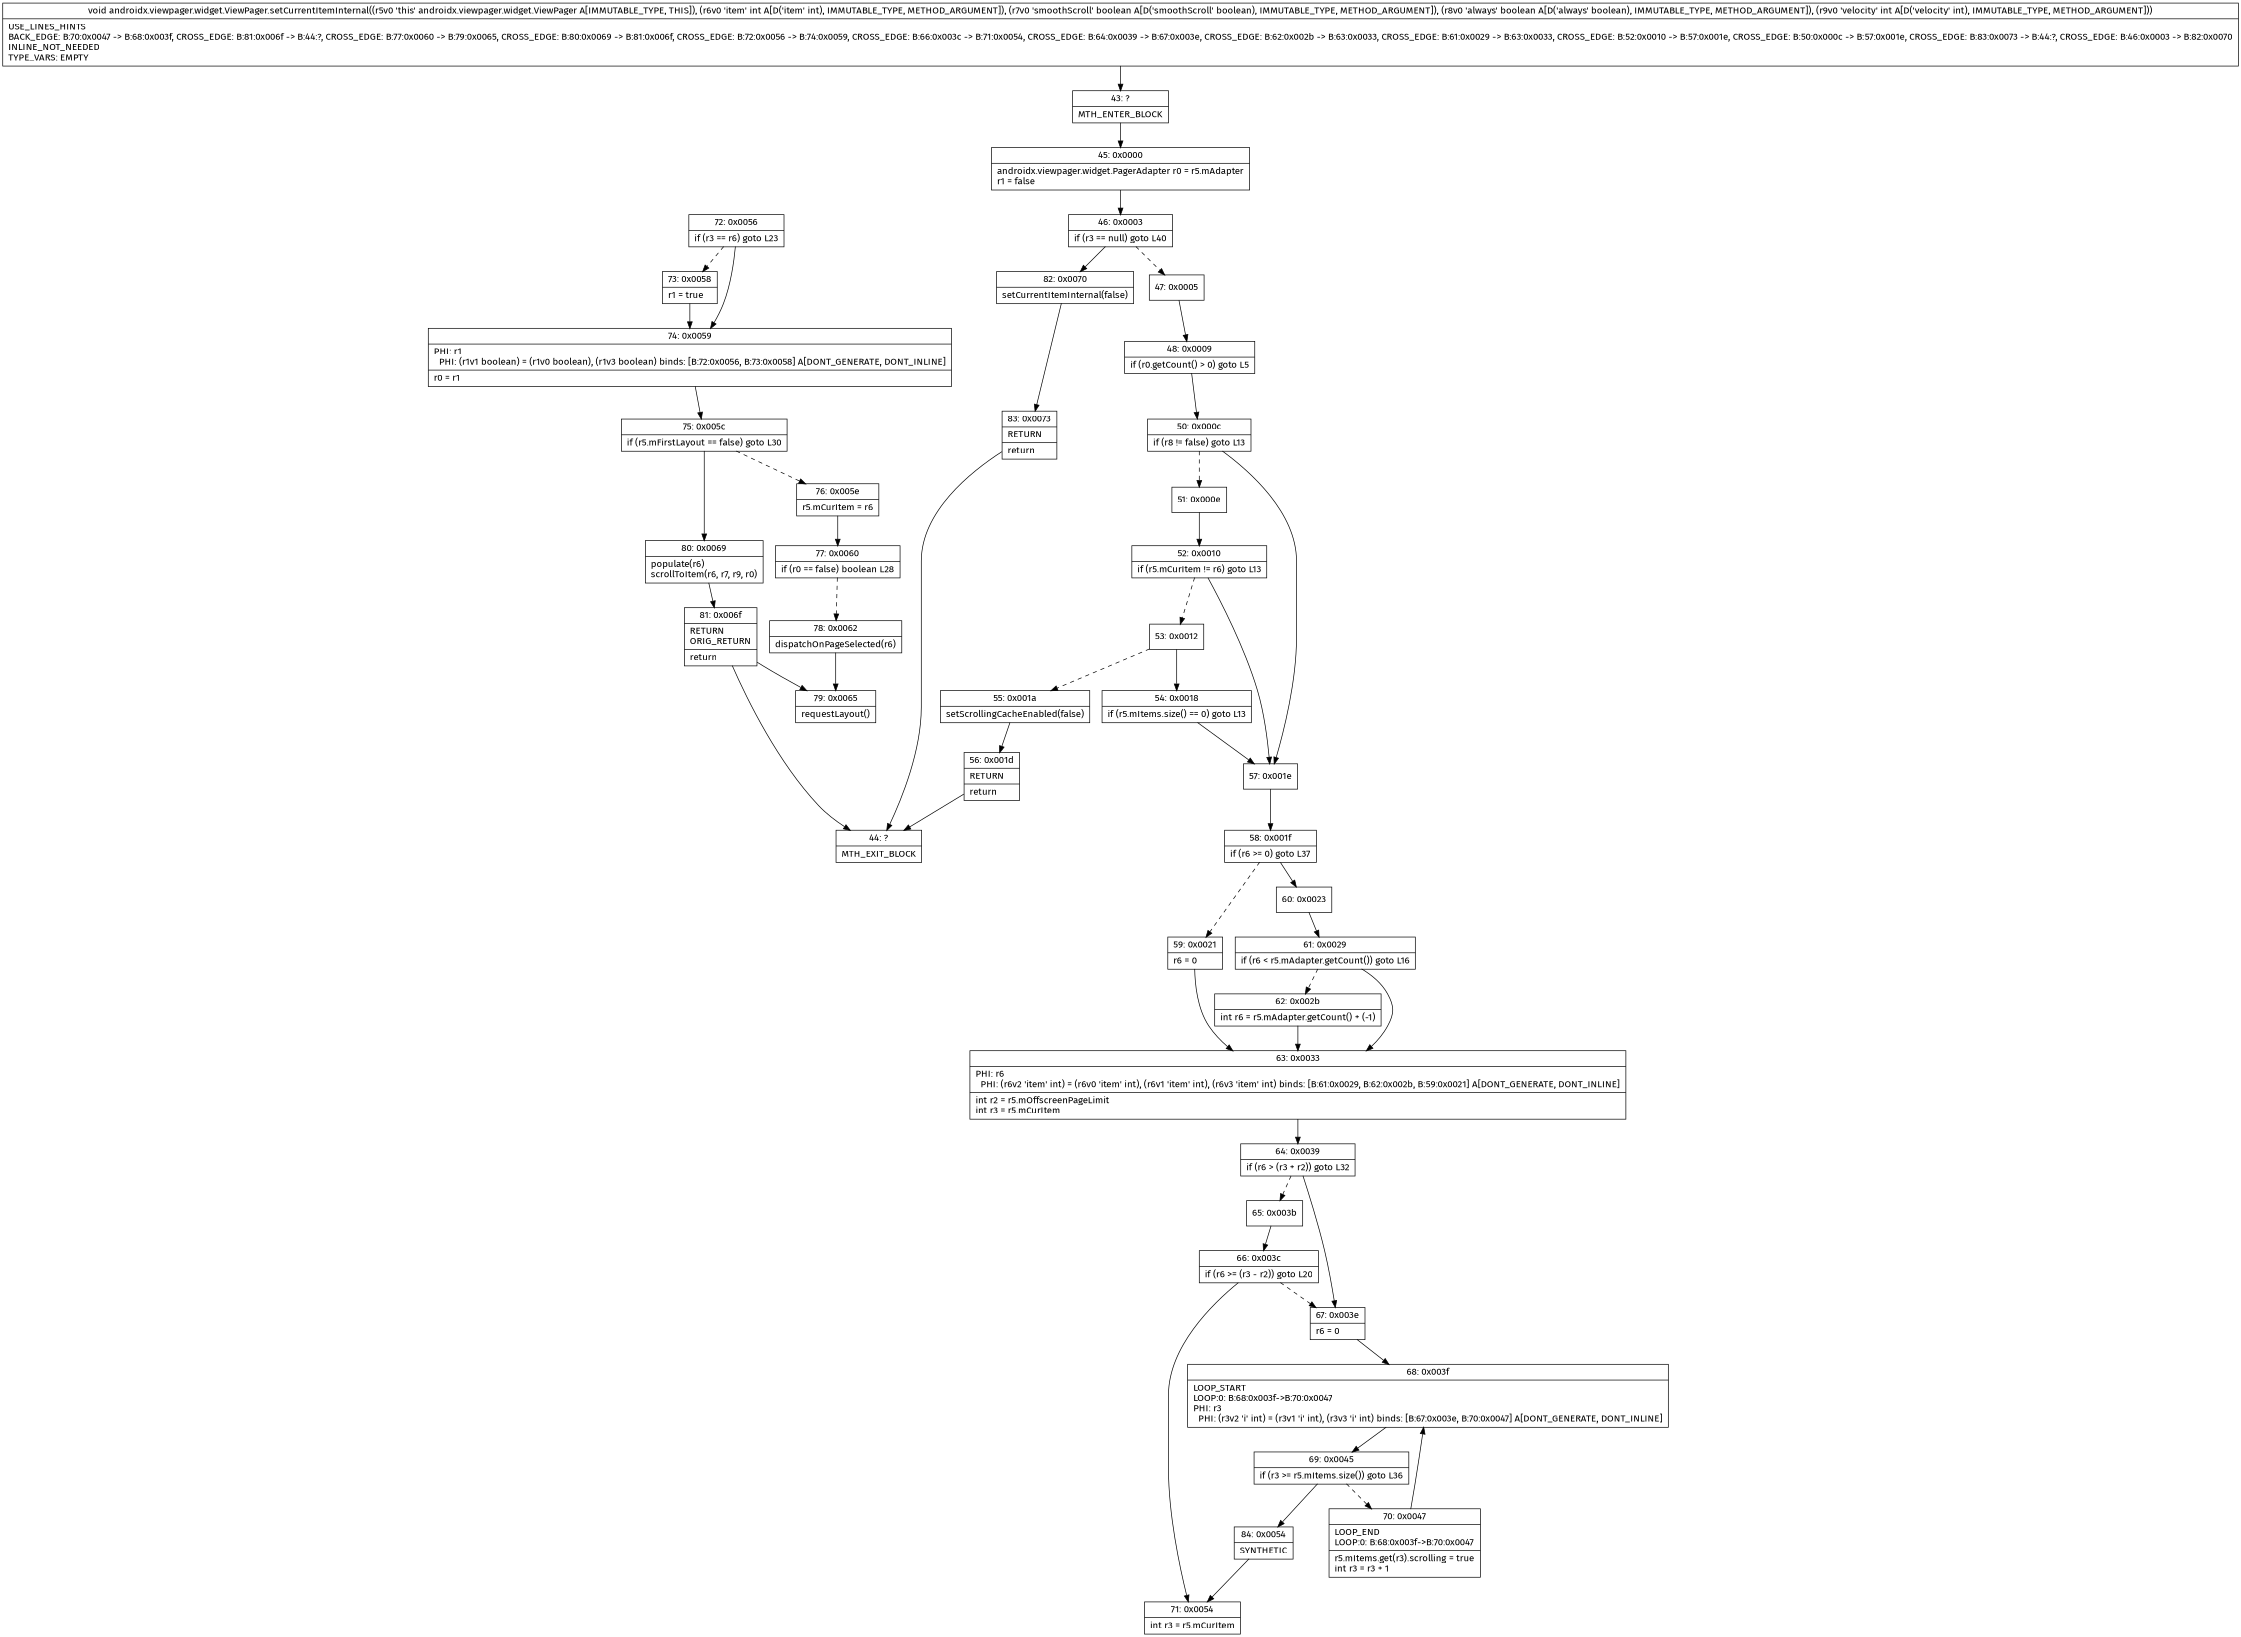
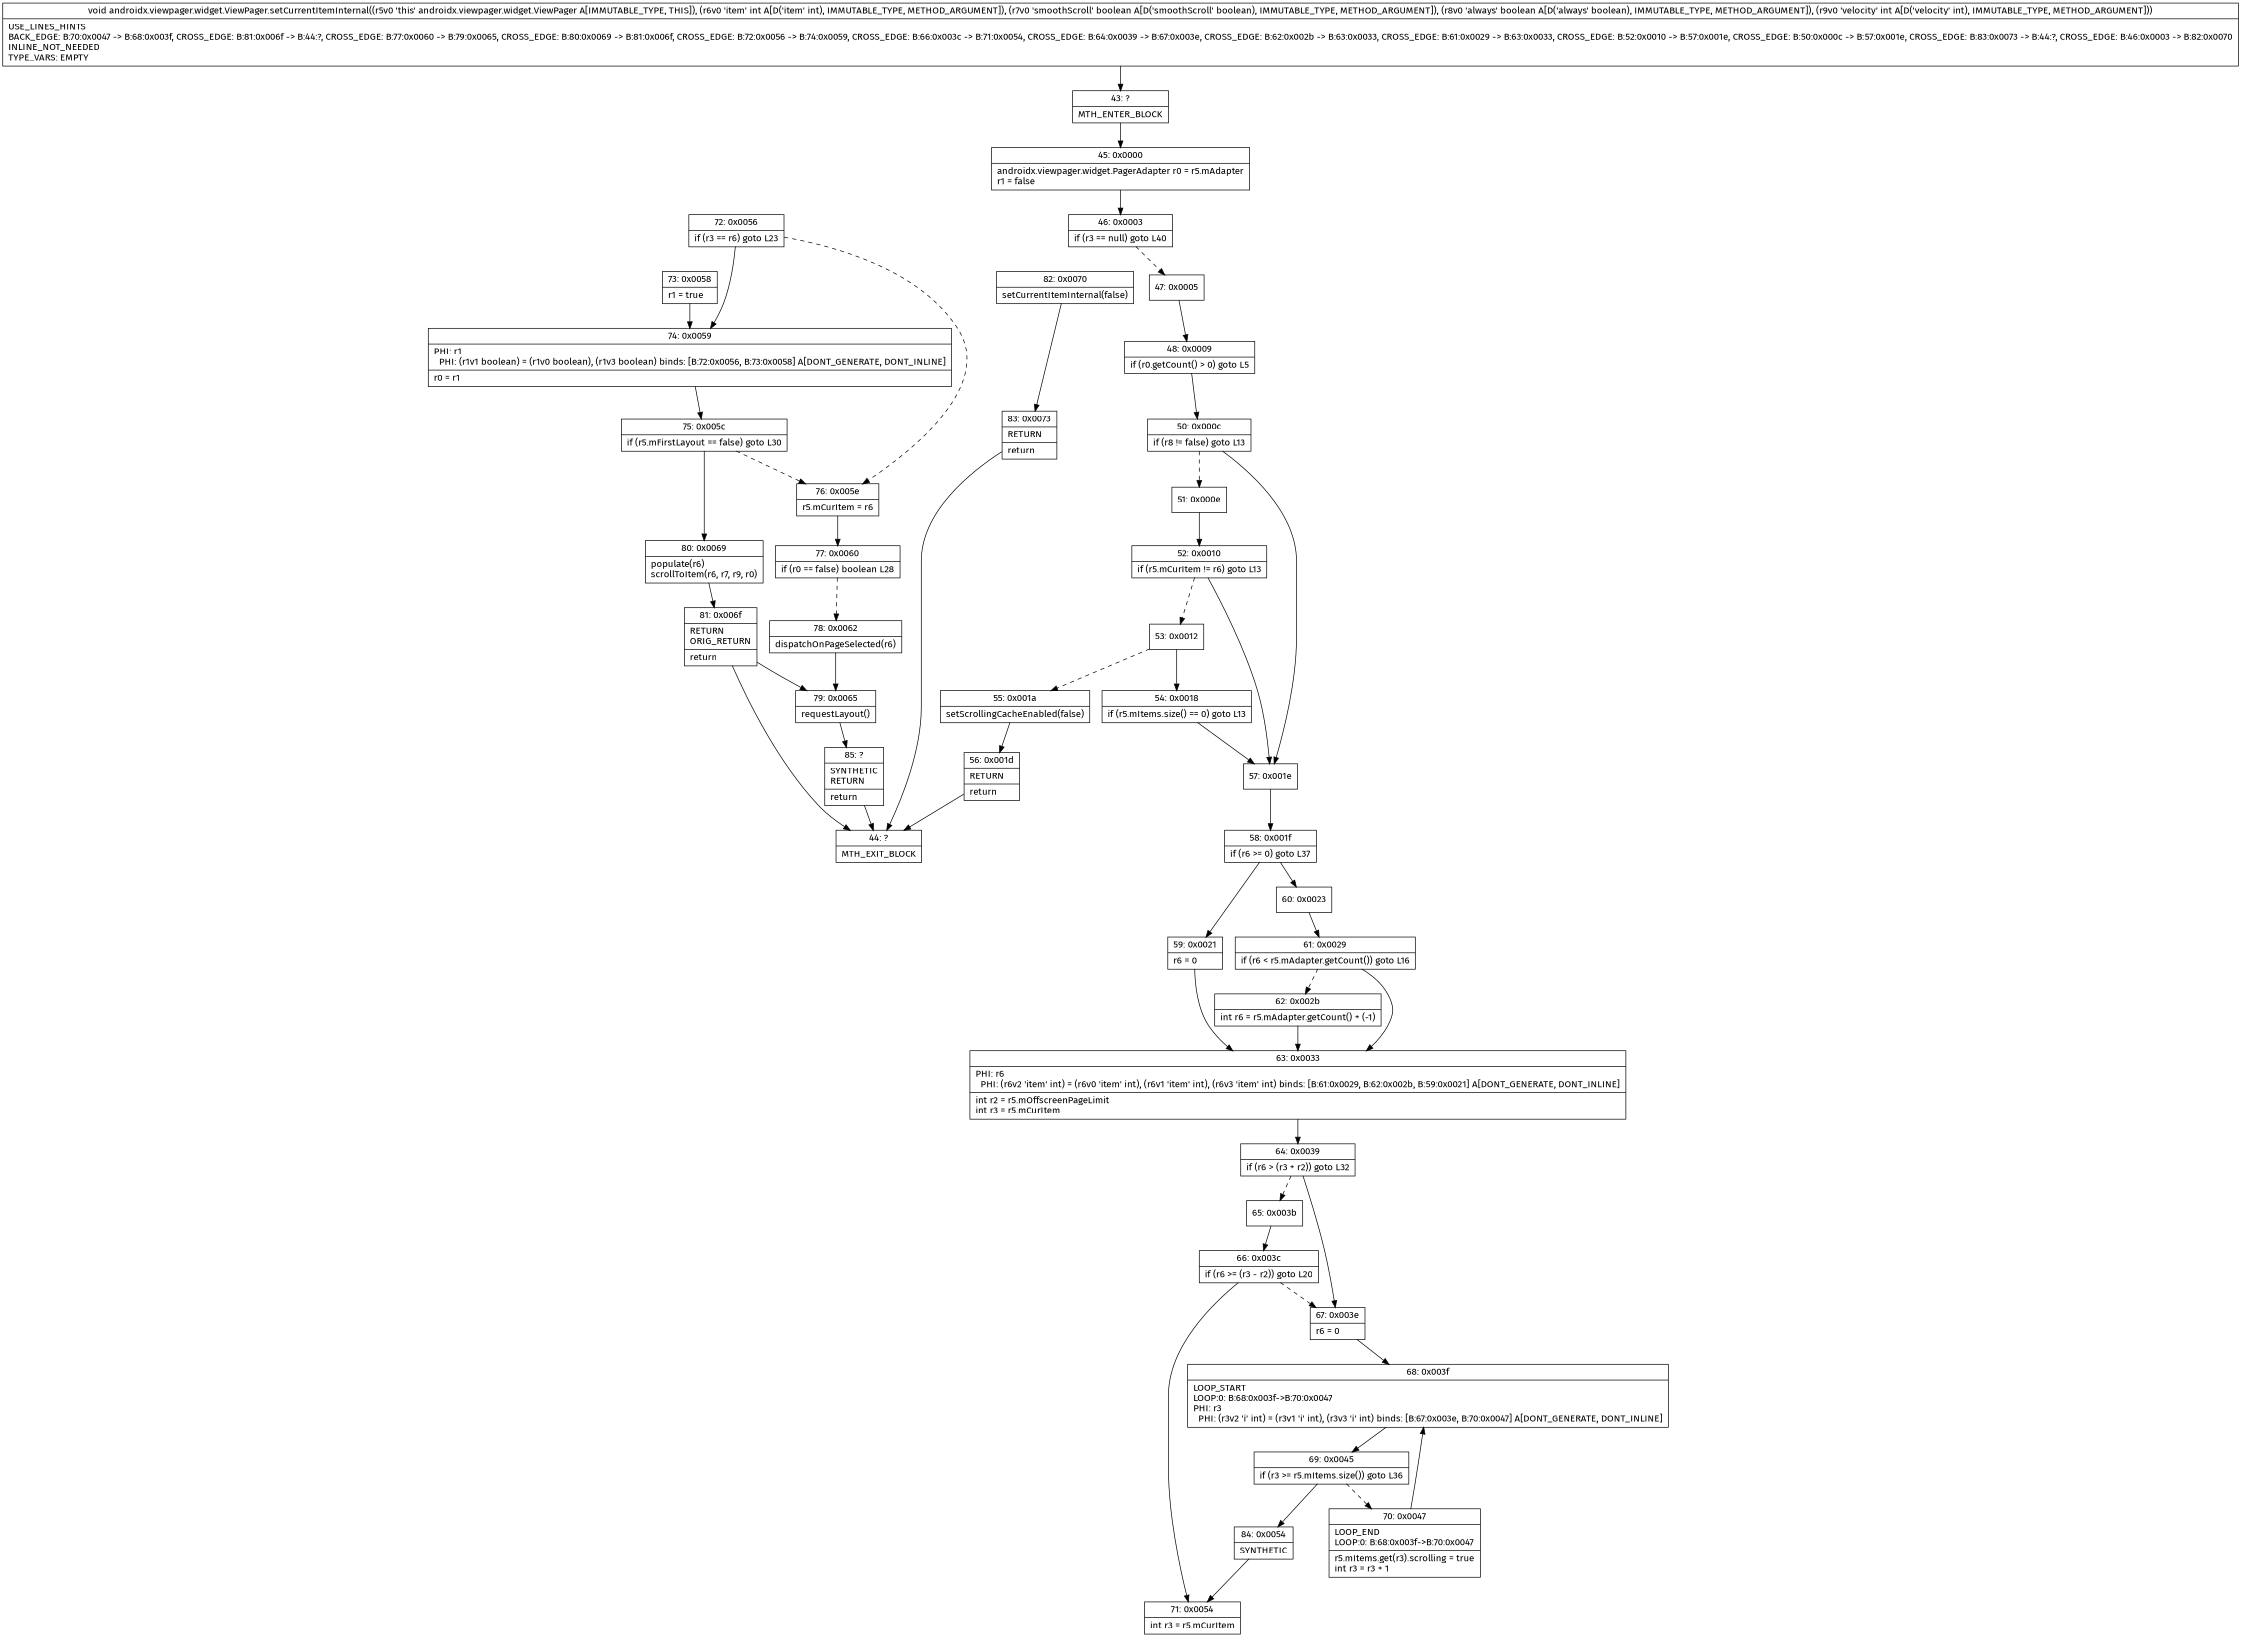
edge "72: 0x0056" -> "73: 0x0058": now "72: 0x0056" -> "76: 0x005e"
edge "46: 0x0003" -> "82: 0x0070": removed
node "85: ?": added
edge "58: 0x001f" -> "59: 0x0021": style dashed -> solid
